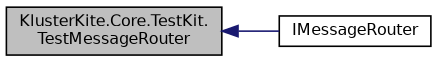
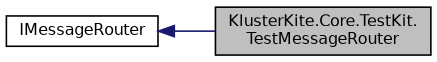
edge "IMessageRouter" -> "KlusterKite.Core.TestKit. TestMessageRouter": reversed
